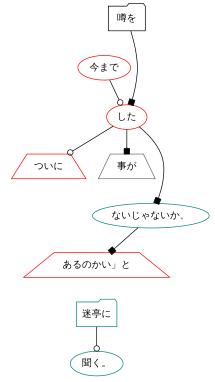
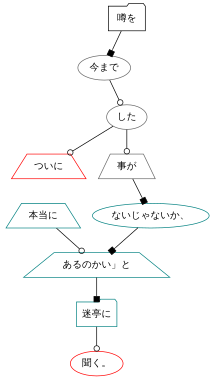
edge "噂を" -> "した": now "噂を" -> "今まで"
node "今まで": color red -> gray40
node "した": color red -> gray40
edge "した" -> "事が": arrowhead box -> odot
edge "した" -> "ないじゃないか、": now "事が" -> "ないじゃないか、"
node "本当に": added
node "あるのかい」と": color red -> teal
edge "あるのかい」と" -> "迷亭に": added
node "聞く。": color teal -> red
